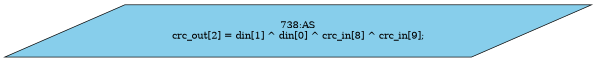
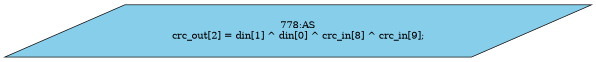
node "738:AS crc_out[2] = din[1] ^ din[0] ^ crc_in[8] ^ crc_in[9];": label "738:AS crc_out[2] = din[1] ^ din[0] ^ crc_in[8] ^ crc_in[9];" -> "778:AS crc_out[2] = din[1] ^ din[0] ^ crc_in[8] ^ crc_in[9];"
